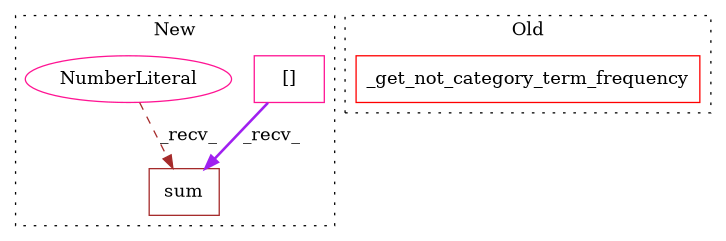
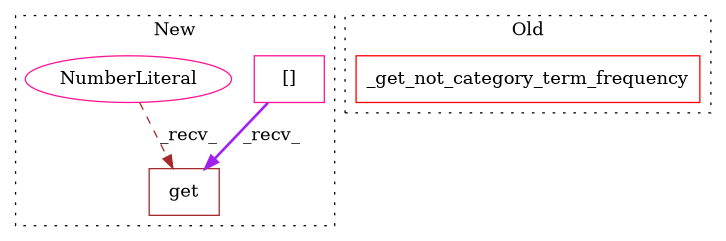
node "sum": label "sum" -> "get"
